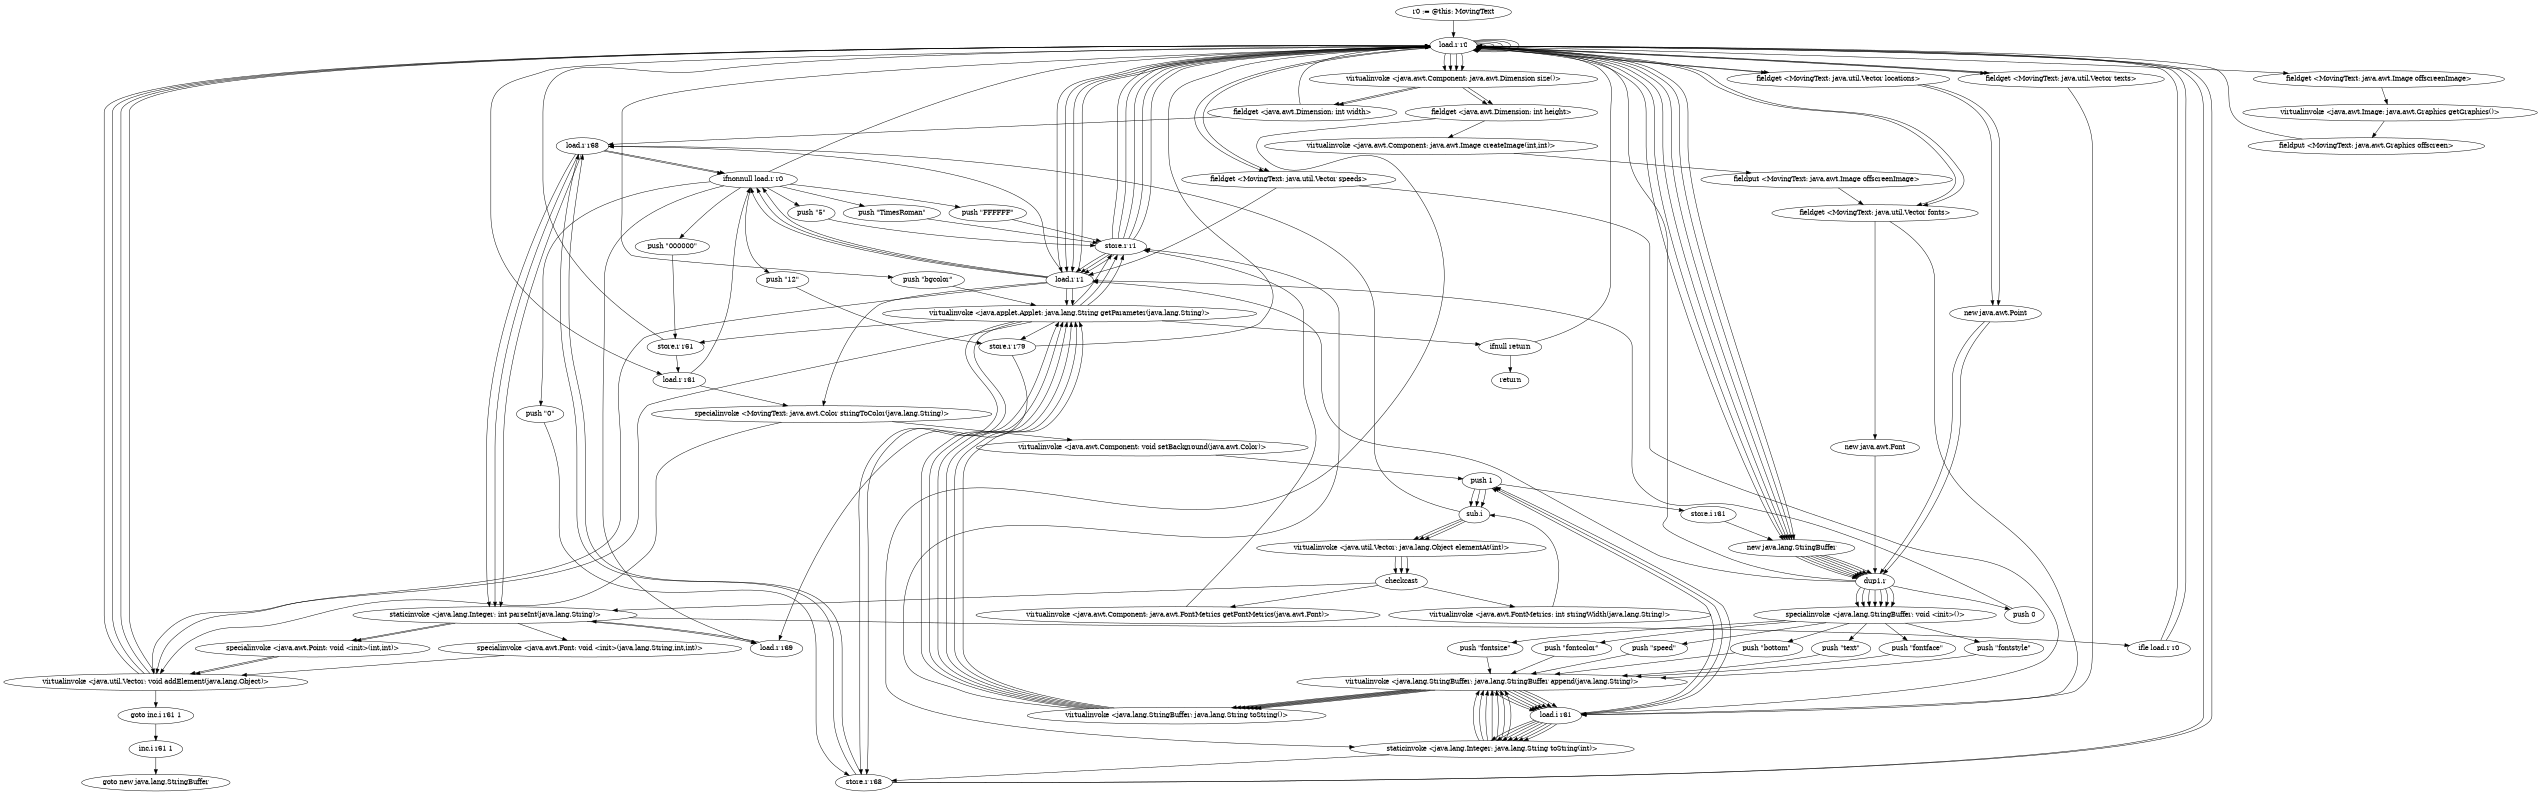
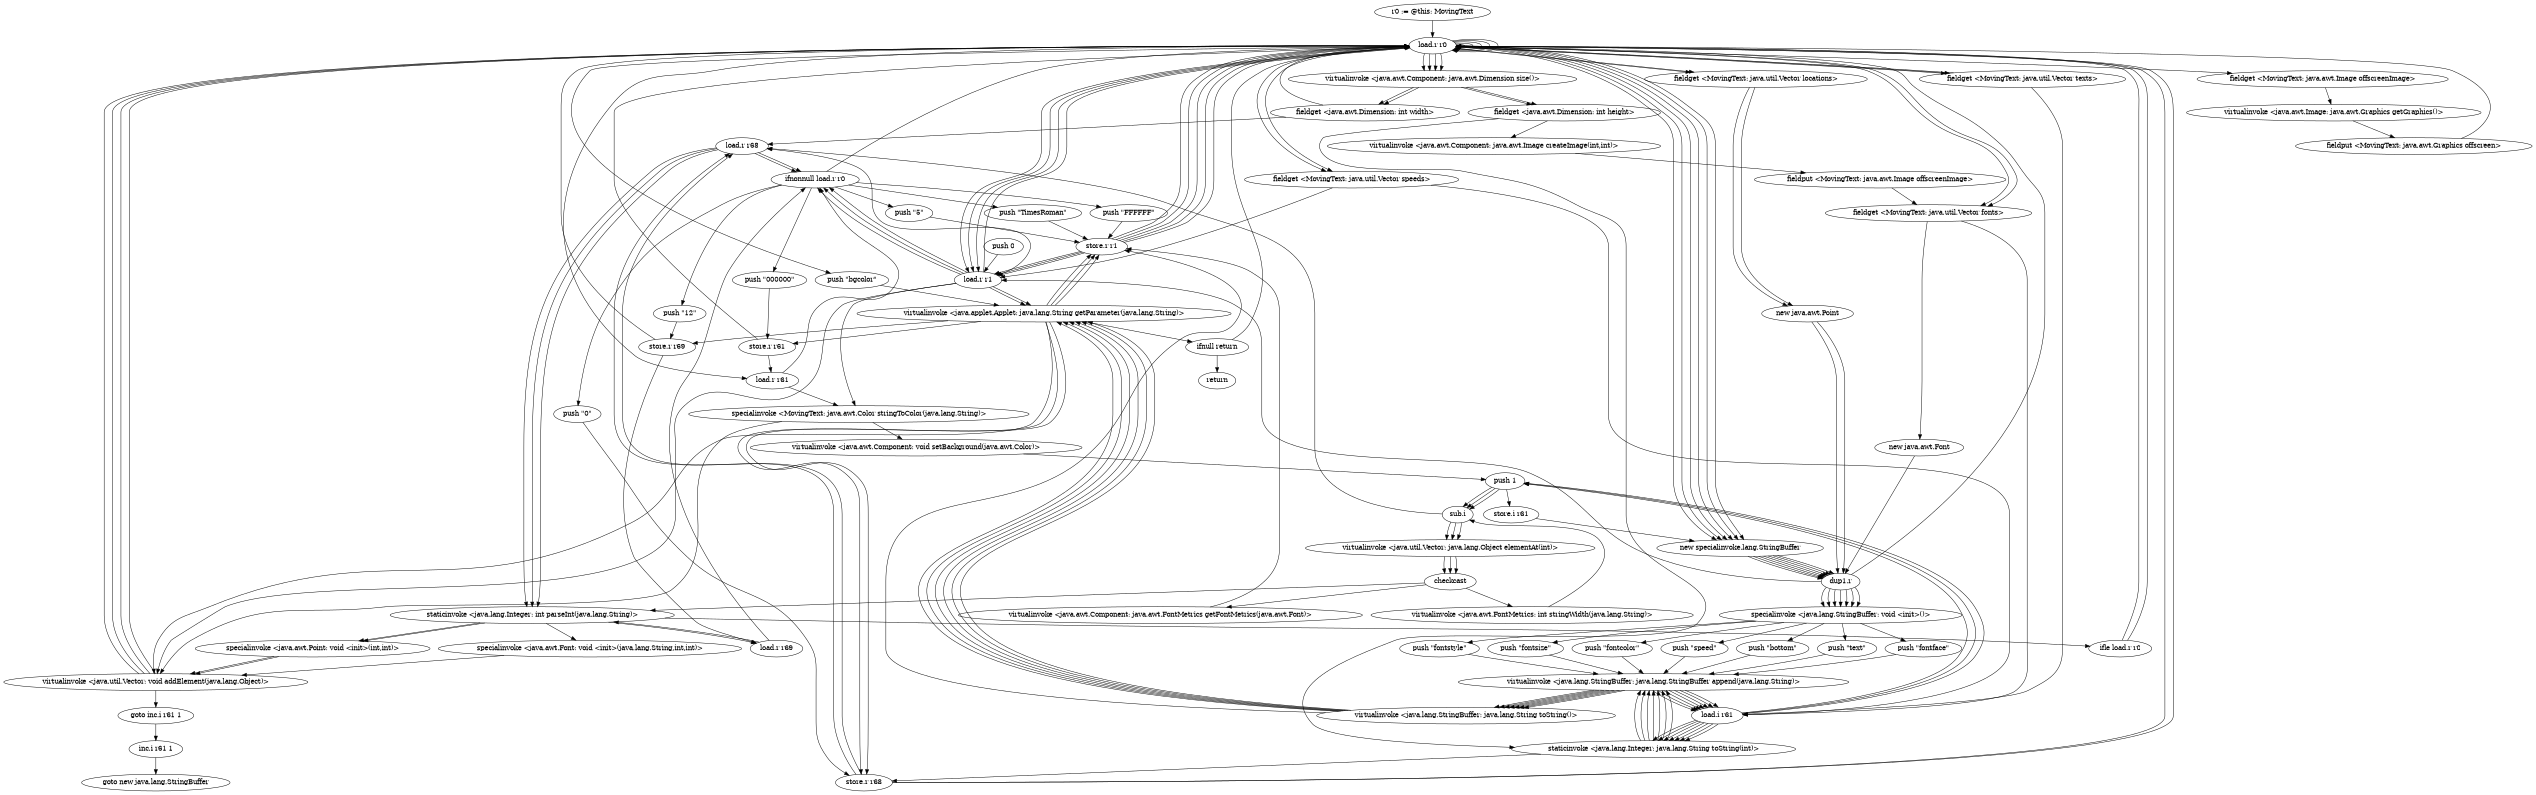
node "store.r r79": label "store.r r79" -> "store.r r69"
edge "ifnonnull load.r r0" -> "load.r r69": reversed
node "new java.lang.StringBuffer": label "new java.lang.StringBuffer" -> "new specialinvoke.lang.StringBuffer"
edge "dup1.r" -> "push 0": removed
